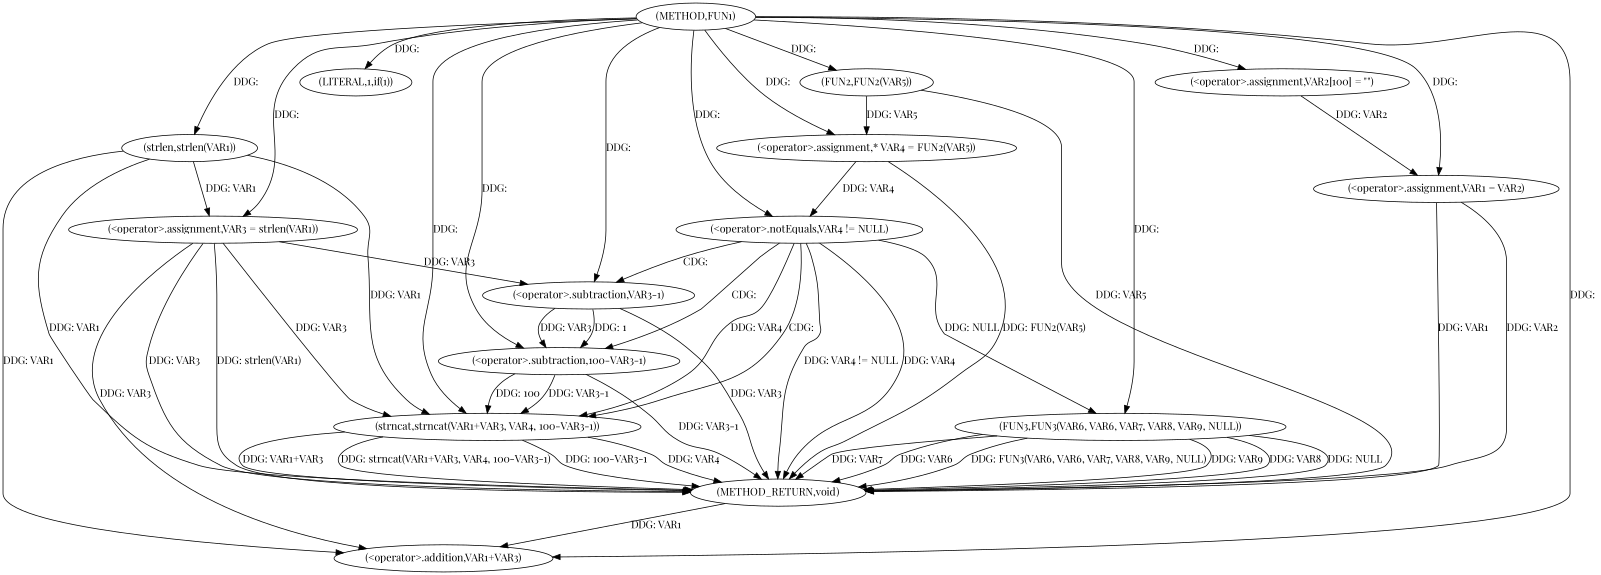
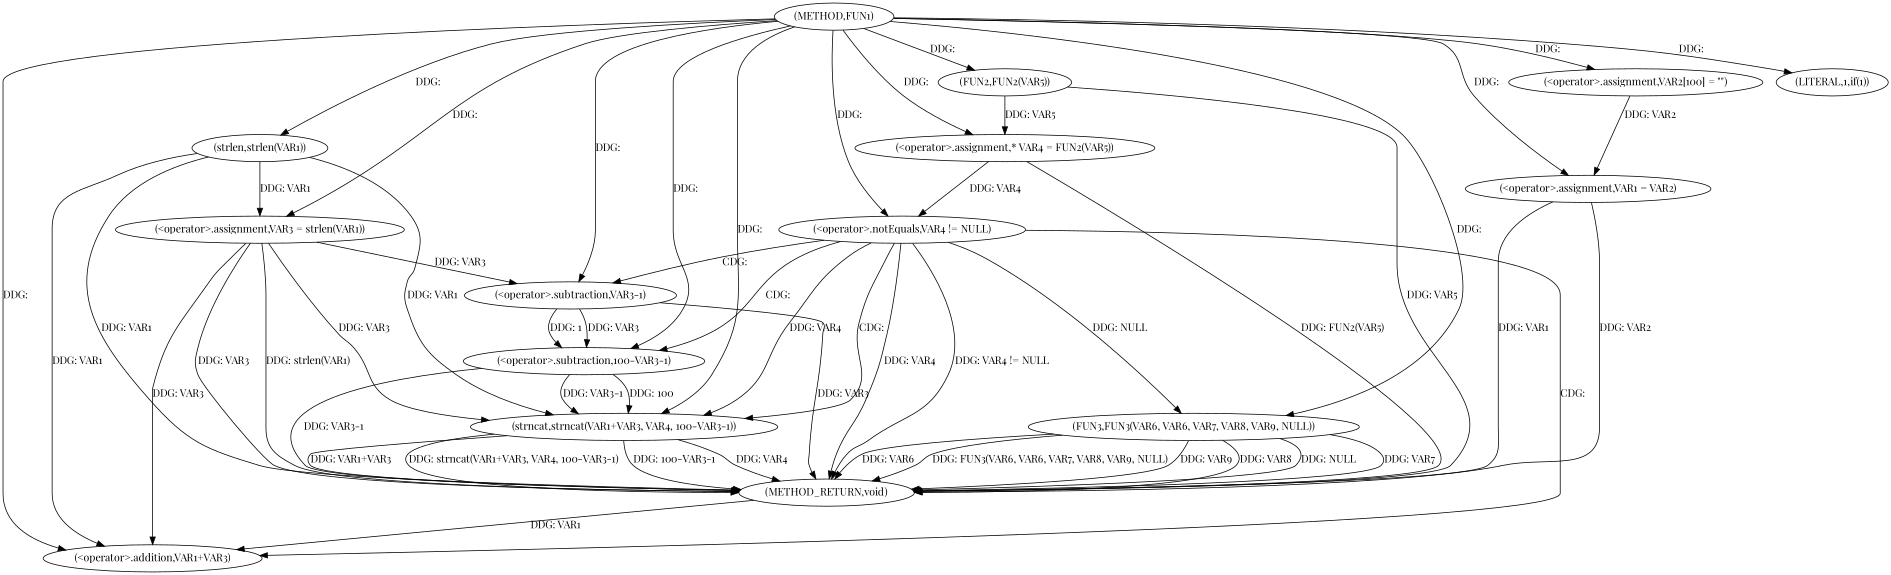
edge "(<operator>.notEquals,VAR4 != NULL)" -> "(<operator>.addition,VAR1+VAR3)": added, label "CDG:"
